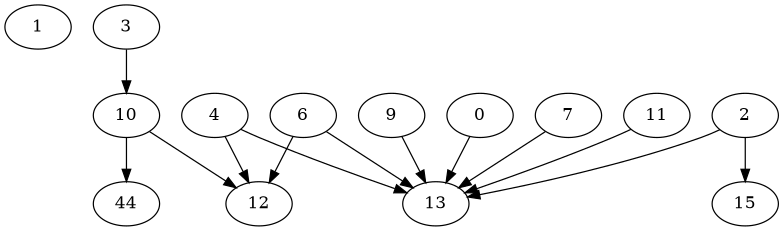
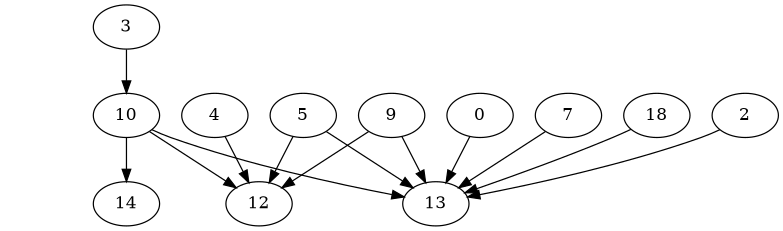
node "1": removed
node "6": label "6" -> "5"
node "11": label "11" -> "18"
edge "9" -> "12": added
edge "4" -> "13": now "10" -> "13"
node "44": label "44" -> "14"
node "15": removed
